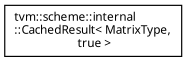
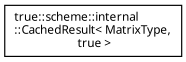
node "tvm::scheme::internal ::CachedResult< MatrixType, true >": label "tvm::scheme::internal ::CachedResult< MatrixType, true >" -> "true::scheme::internal ::CachedResult< MatrixType, true >"
